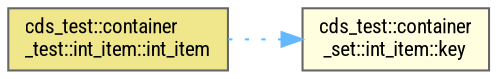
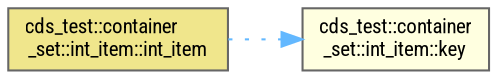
node "cds_test::container _test::int_item::int_item": label "cds_test::container _test::int_item::int_item" -> "cds_test::container _set::int_item::int_item"
